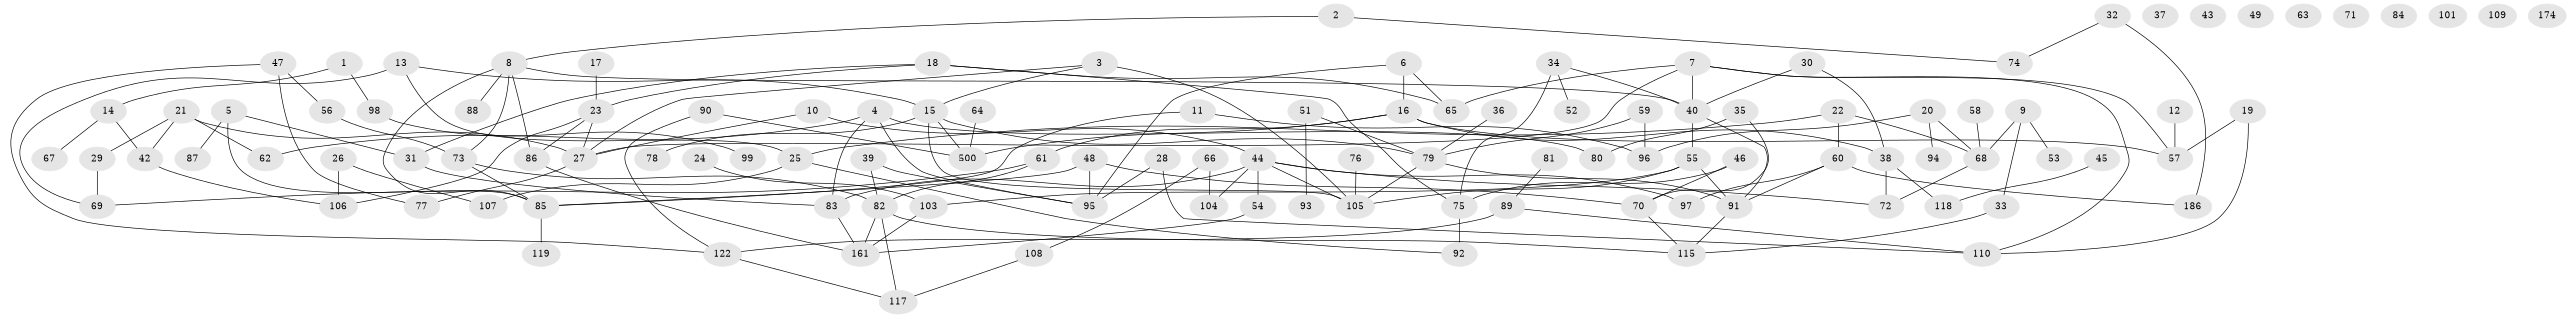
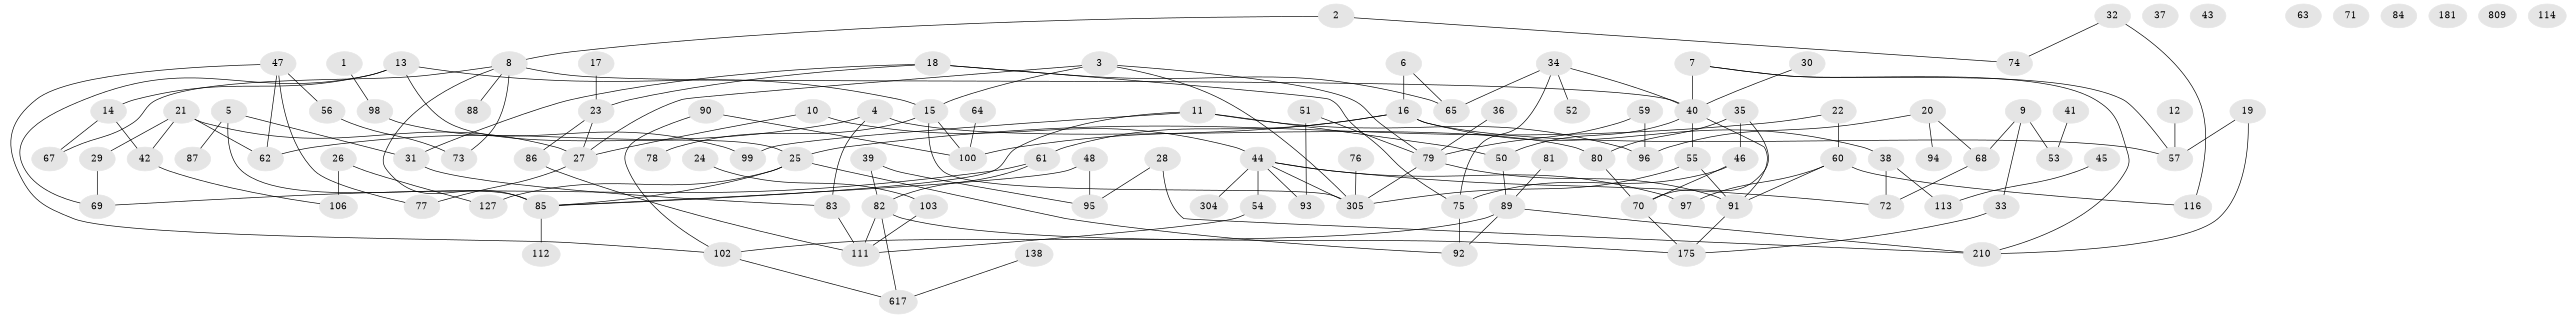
node "49": removed
node "101": label "101" -> "181"
node "109": label "109" -> "809"
node "174": label "174" -> "114"
edge "7" -- "65": now "34" -- "65"
edge "1" -- "14": now "13" -- "14"
edge "6" -- "95": removed
edge "30" -- "38": removed
edge "8" -- "86": now "8" -- "67"
edge "47" -- "62": added
node "58": removed
node "41": added
edge "11" -- "99": added
edge "22" -- "68": removed
edge "35" -- "46": added
edge "15" -- "79": now "3" -- "79"
edge "7" -- "27": removed
node "500": label "500" -> "100"
node "66": removed
node "50": added
edge "4" -- "95": removed
edge "23" -- "106": removed
edge "73" -- "85": now "25" -- "85"
edge "73" -- "82": removed
edge "44" -- "83": now "44" -- "93"
edge "48" -- "70": now "80" -- "70"
edge "55" -- "103": removed
node "107": label "107" -> "127"
node "104": label "104" -> "304"
node "105": label "105" -> "305"
node "118": label "118" -> "113"
node "186": label "186" -> "116"
edge "89" -- "92": added
node "119": label "119" -> "112"
node "122": label "122" -> "102"
node "161": label "161" -> "111"
node "108": label "108" -> "138"
node "115": label "115" -> "175"
node "110": label "110" -> "210"
node "117": label "117" -> "617"
